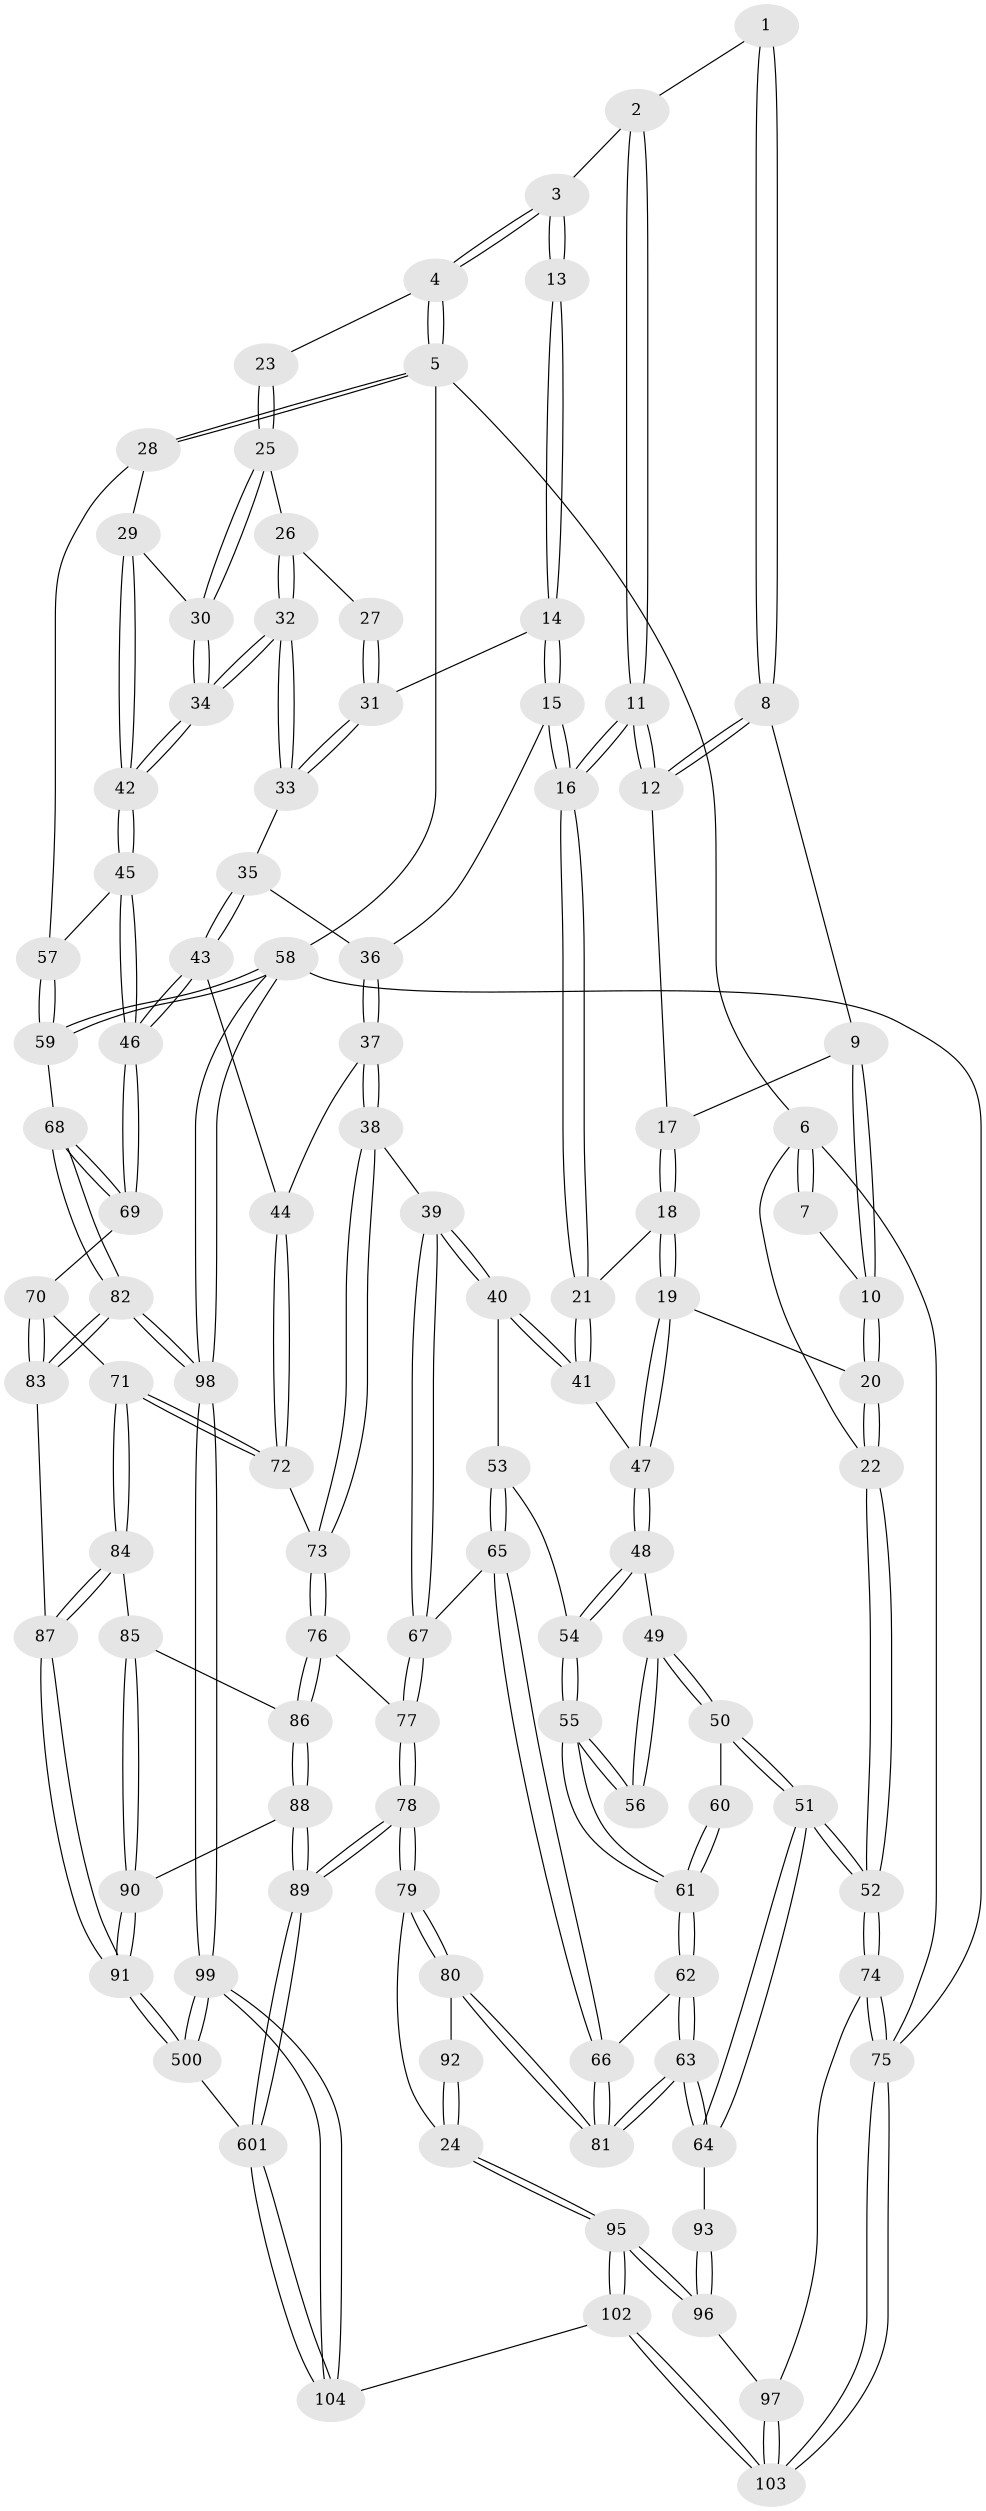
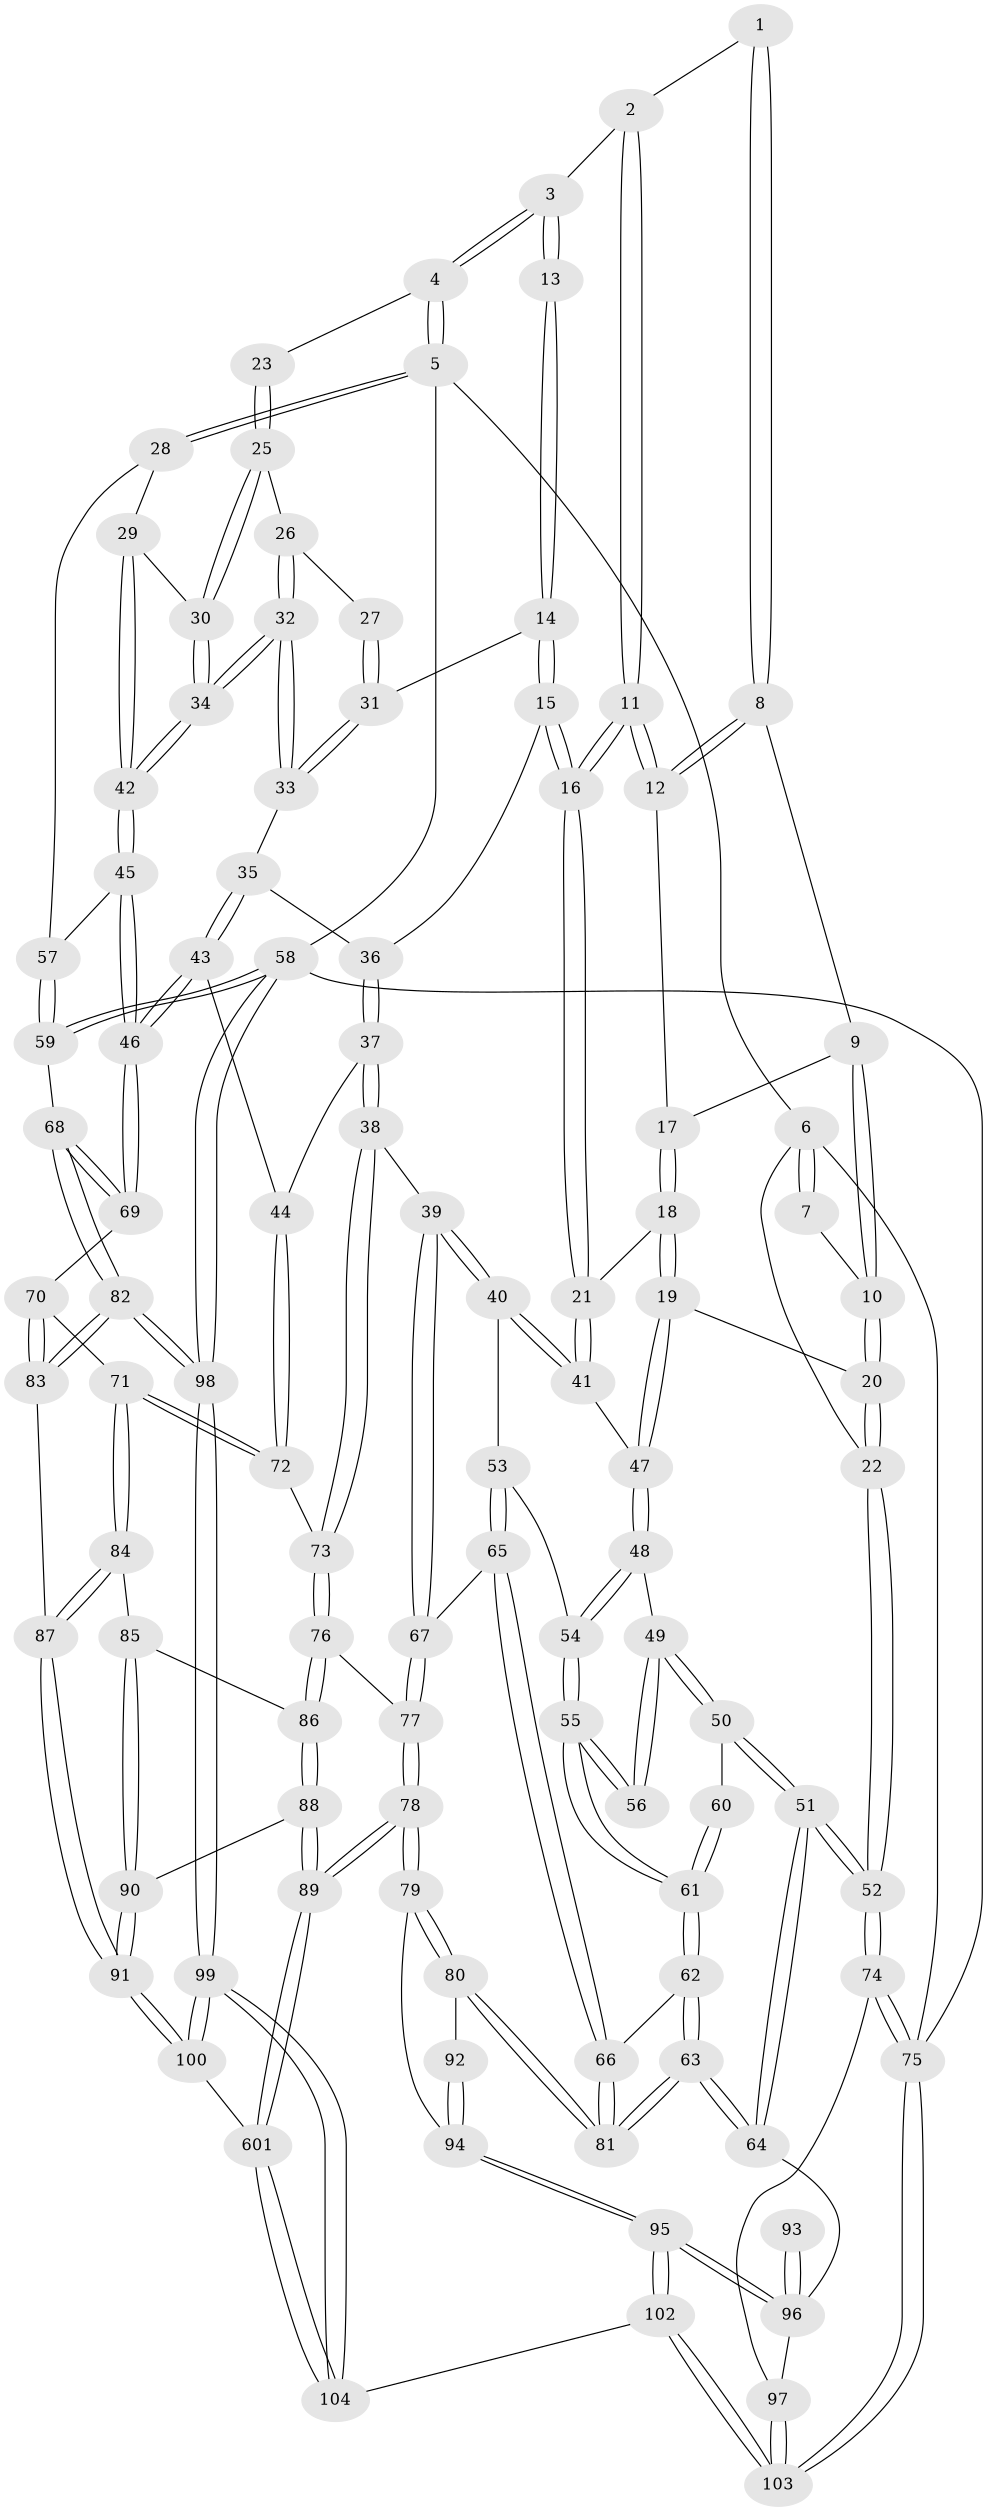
node "500": label "500" -> "100"
node "24": label "24" -> "94"
edge "64" -- "93": now "64" -- "96"
